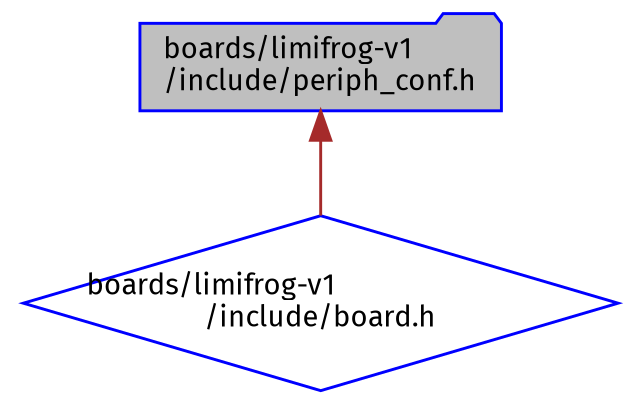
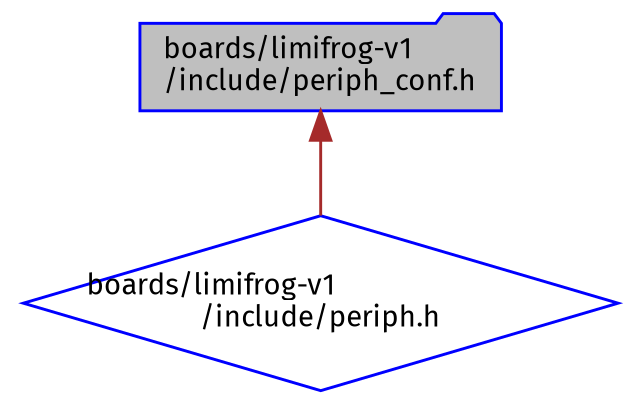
node "boards/limifrog-v1 /include/board.h": label "boards/limifrog-v1 /include/board.h" -> "boards/limifrog-v1 /include/periph.h"
